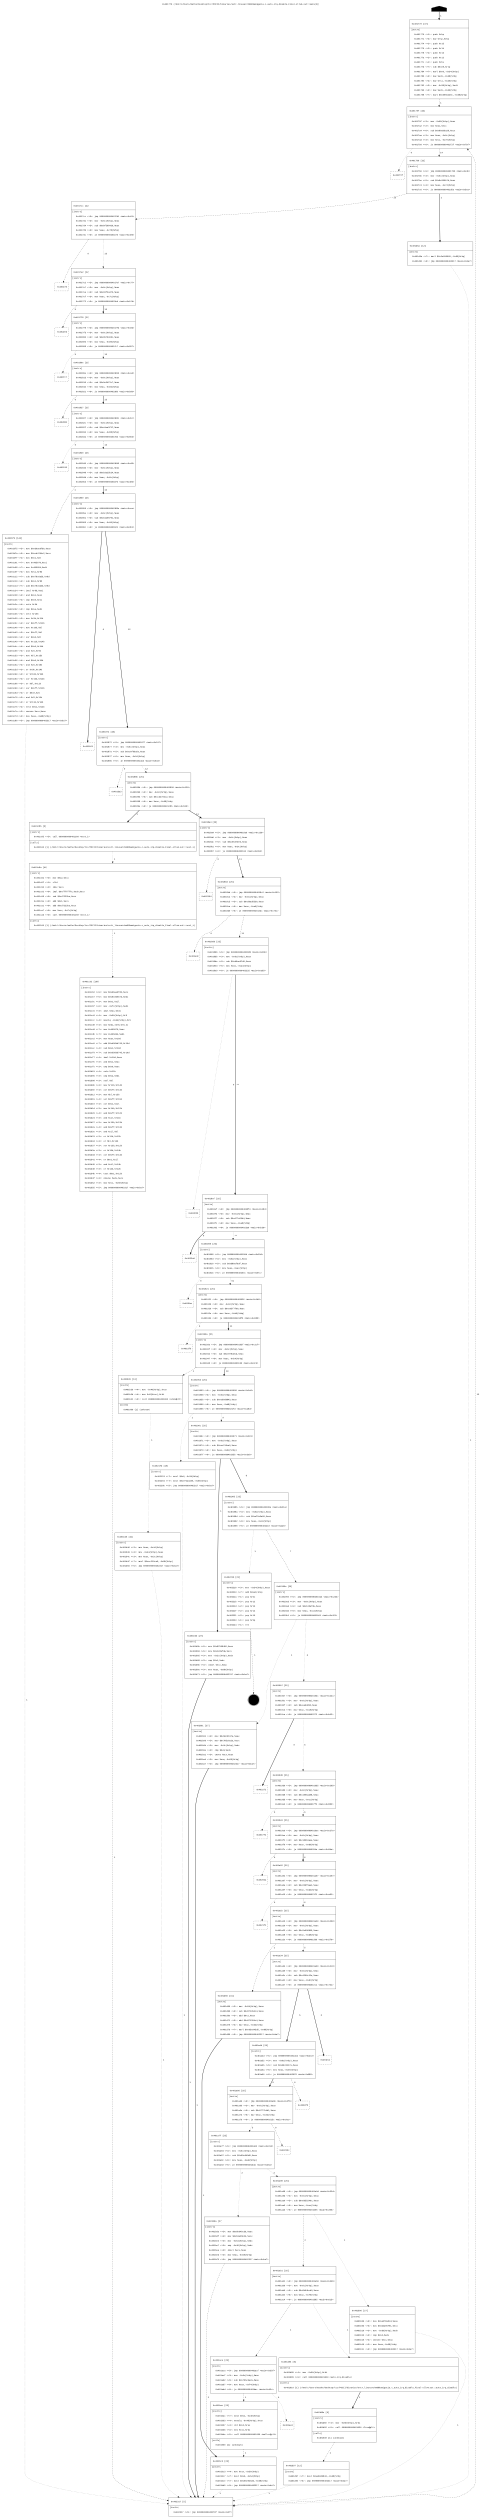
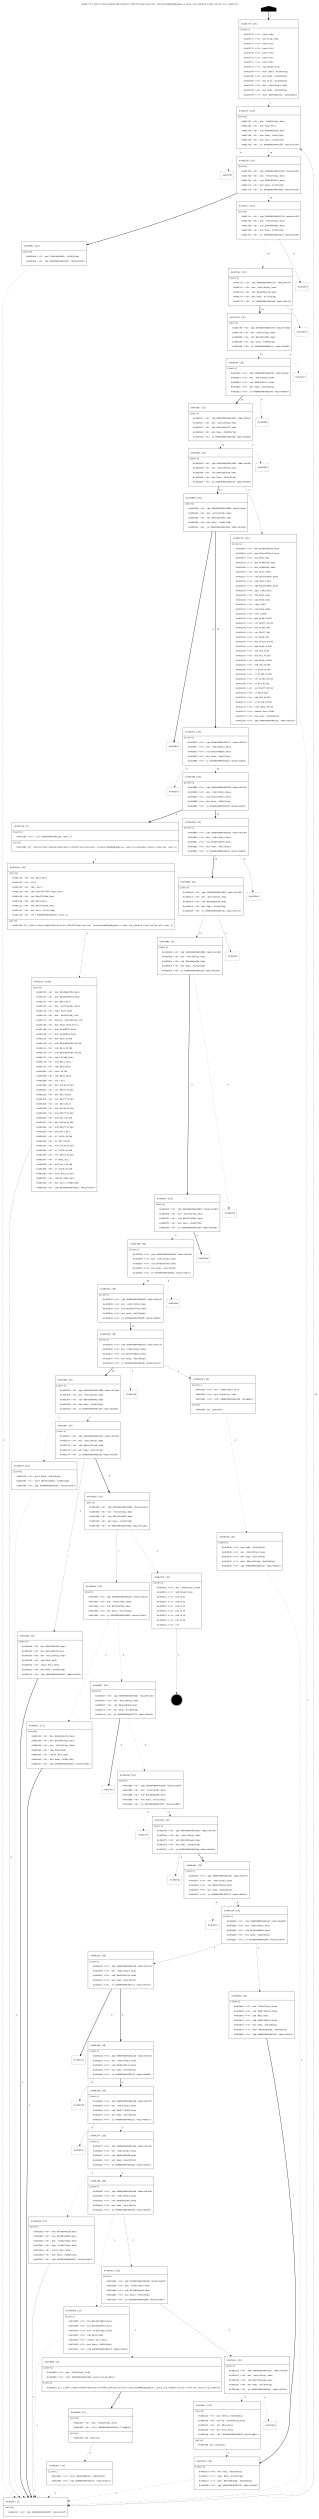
edge "0x401921 [25]" -> "0x401dfb": now "0x40193a [25]" -> "0x401dfb"
edge "0x40196c [25]" -> "0x401b5b [27]": style bold -> dashed
